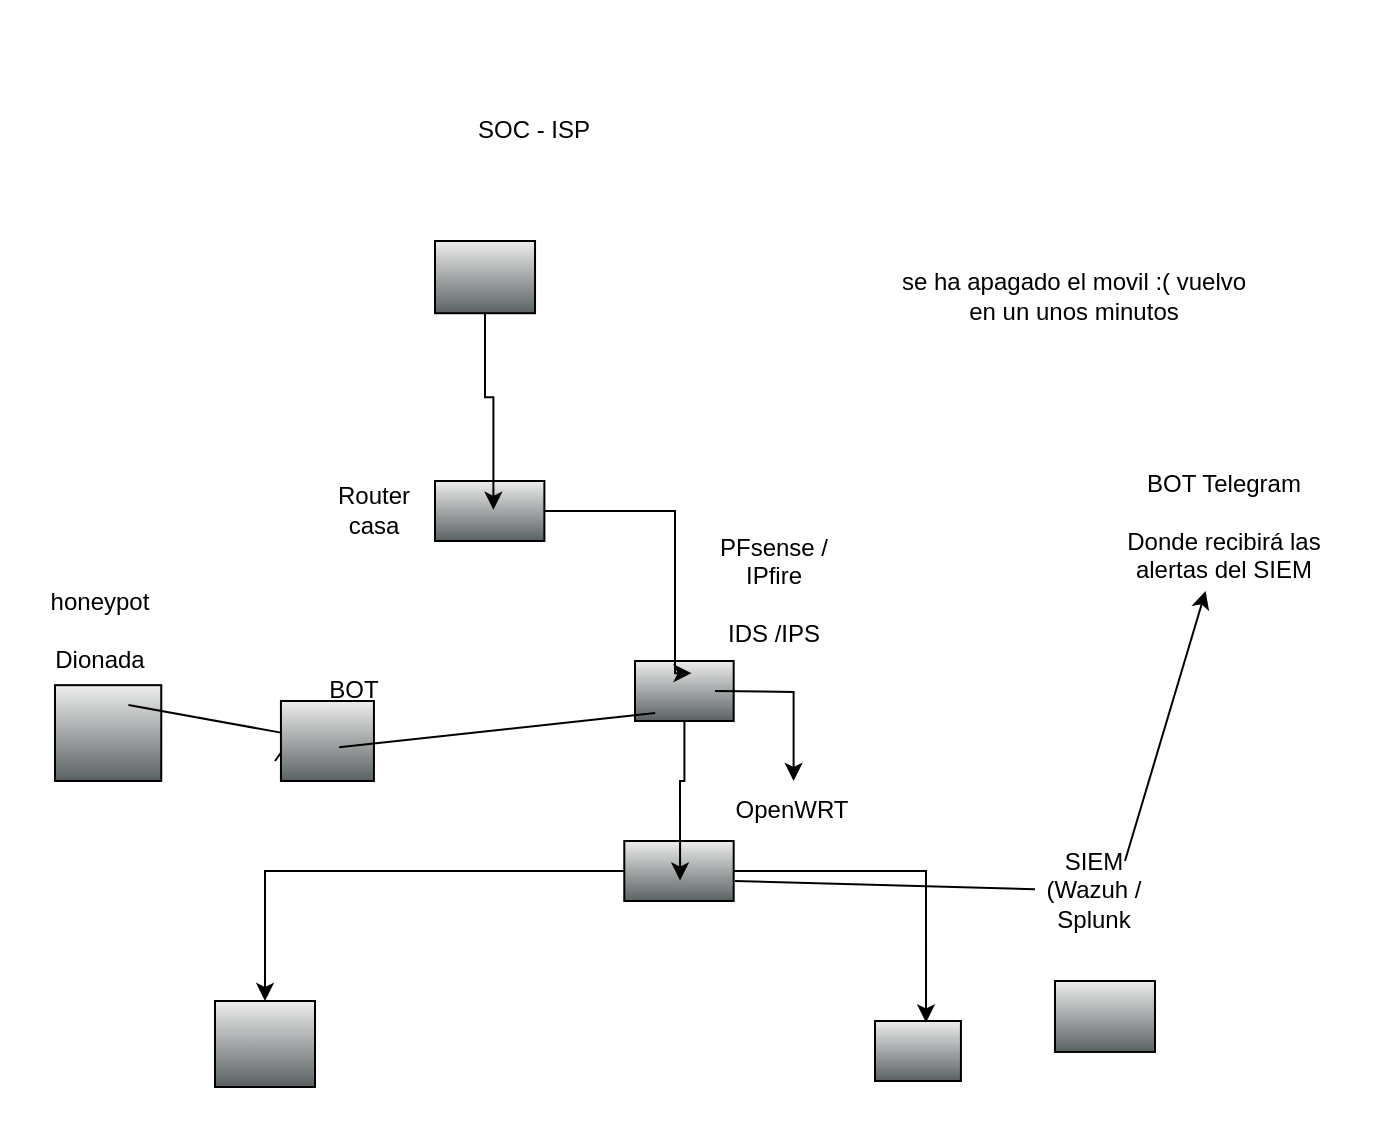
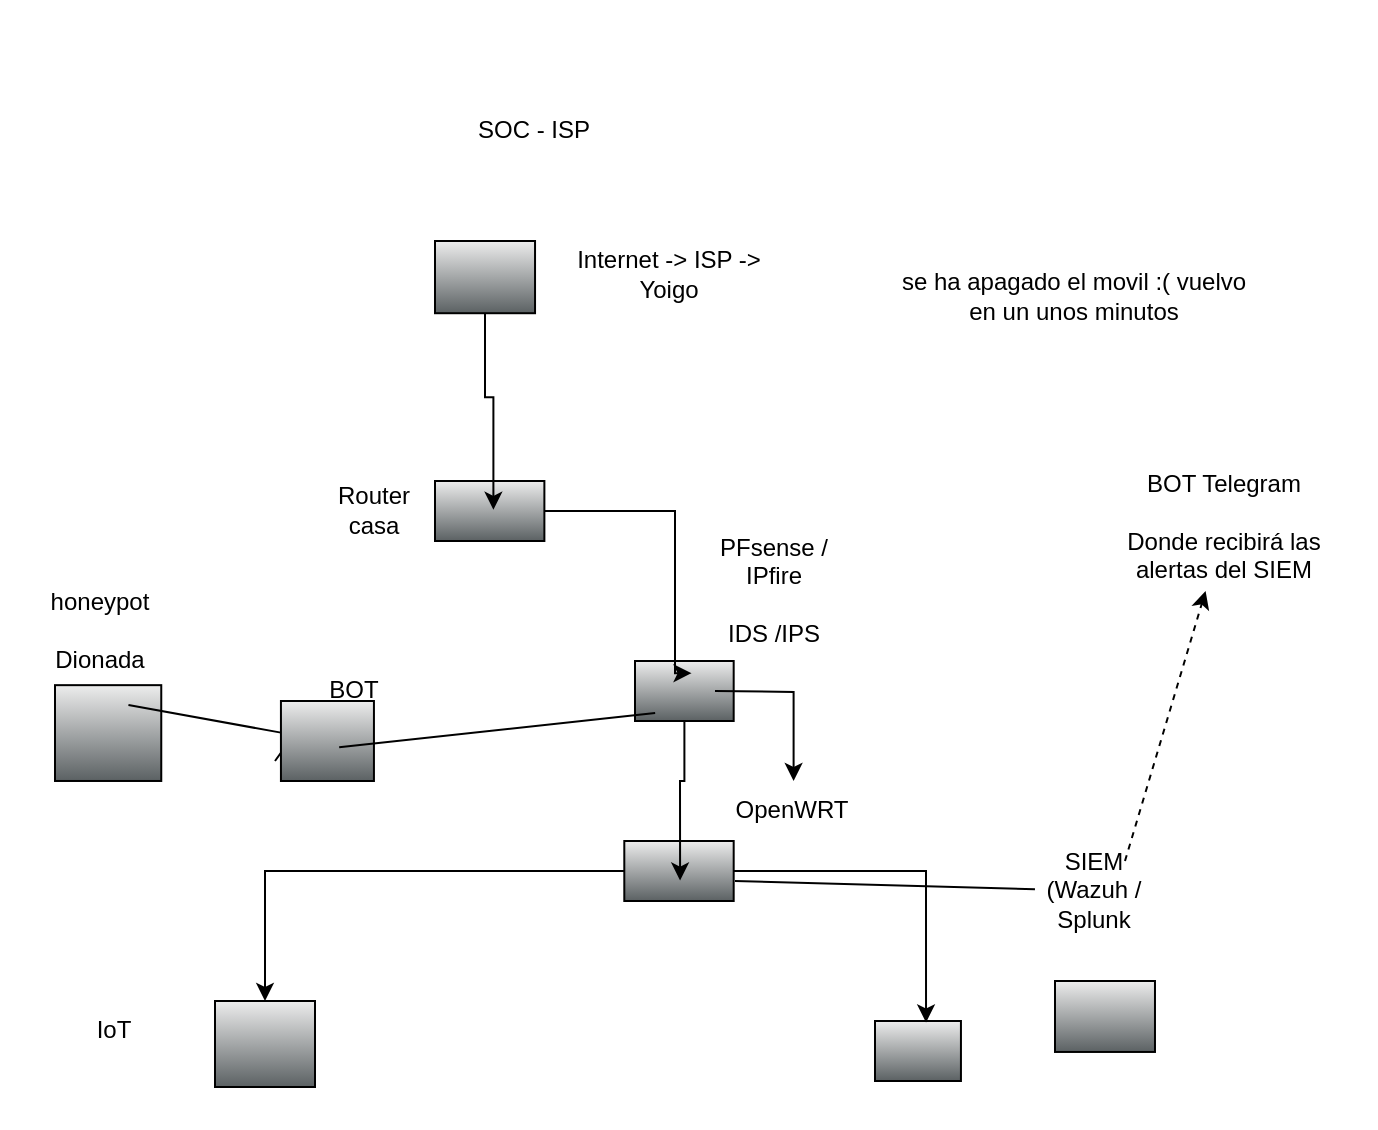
node "Internet -> ISP -> Yoigo": added
edge "SIEM (Wazuh / Splunk" -> "BOT Telegram Donde recibirá las alertas del SIEM": style solid -> dashed
node "IoT": added
